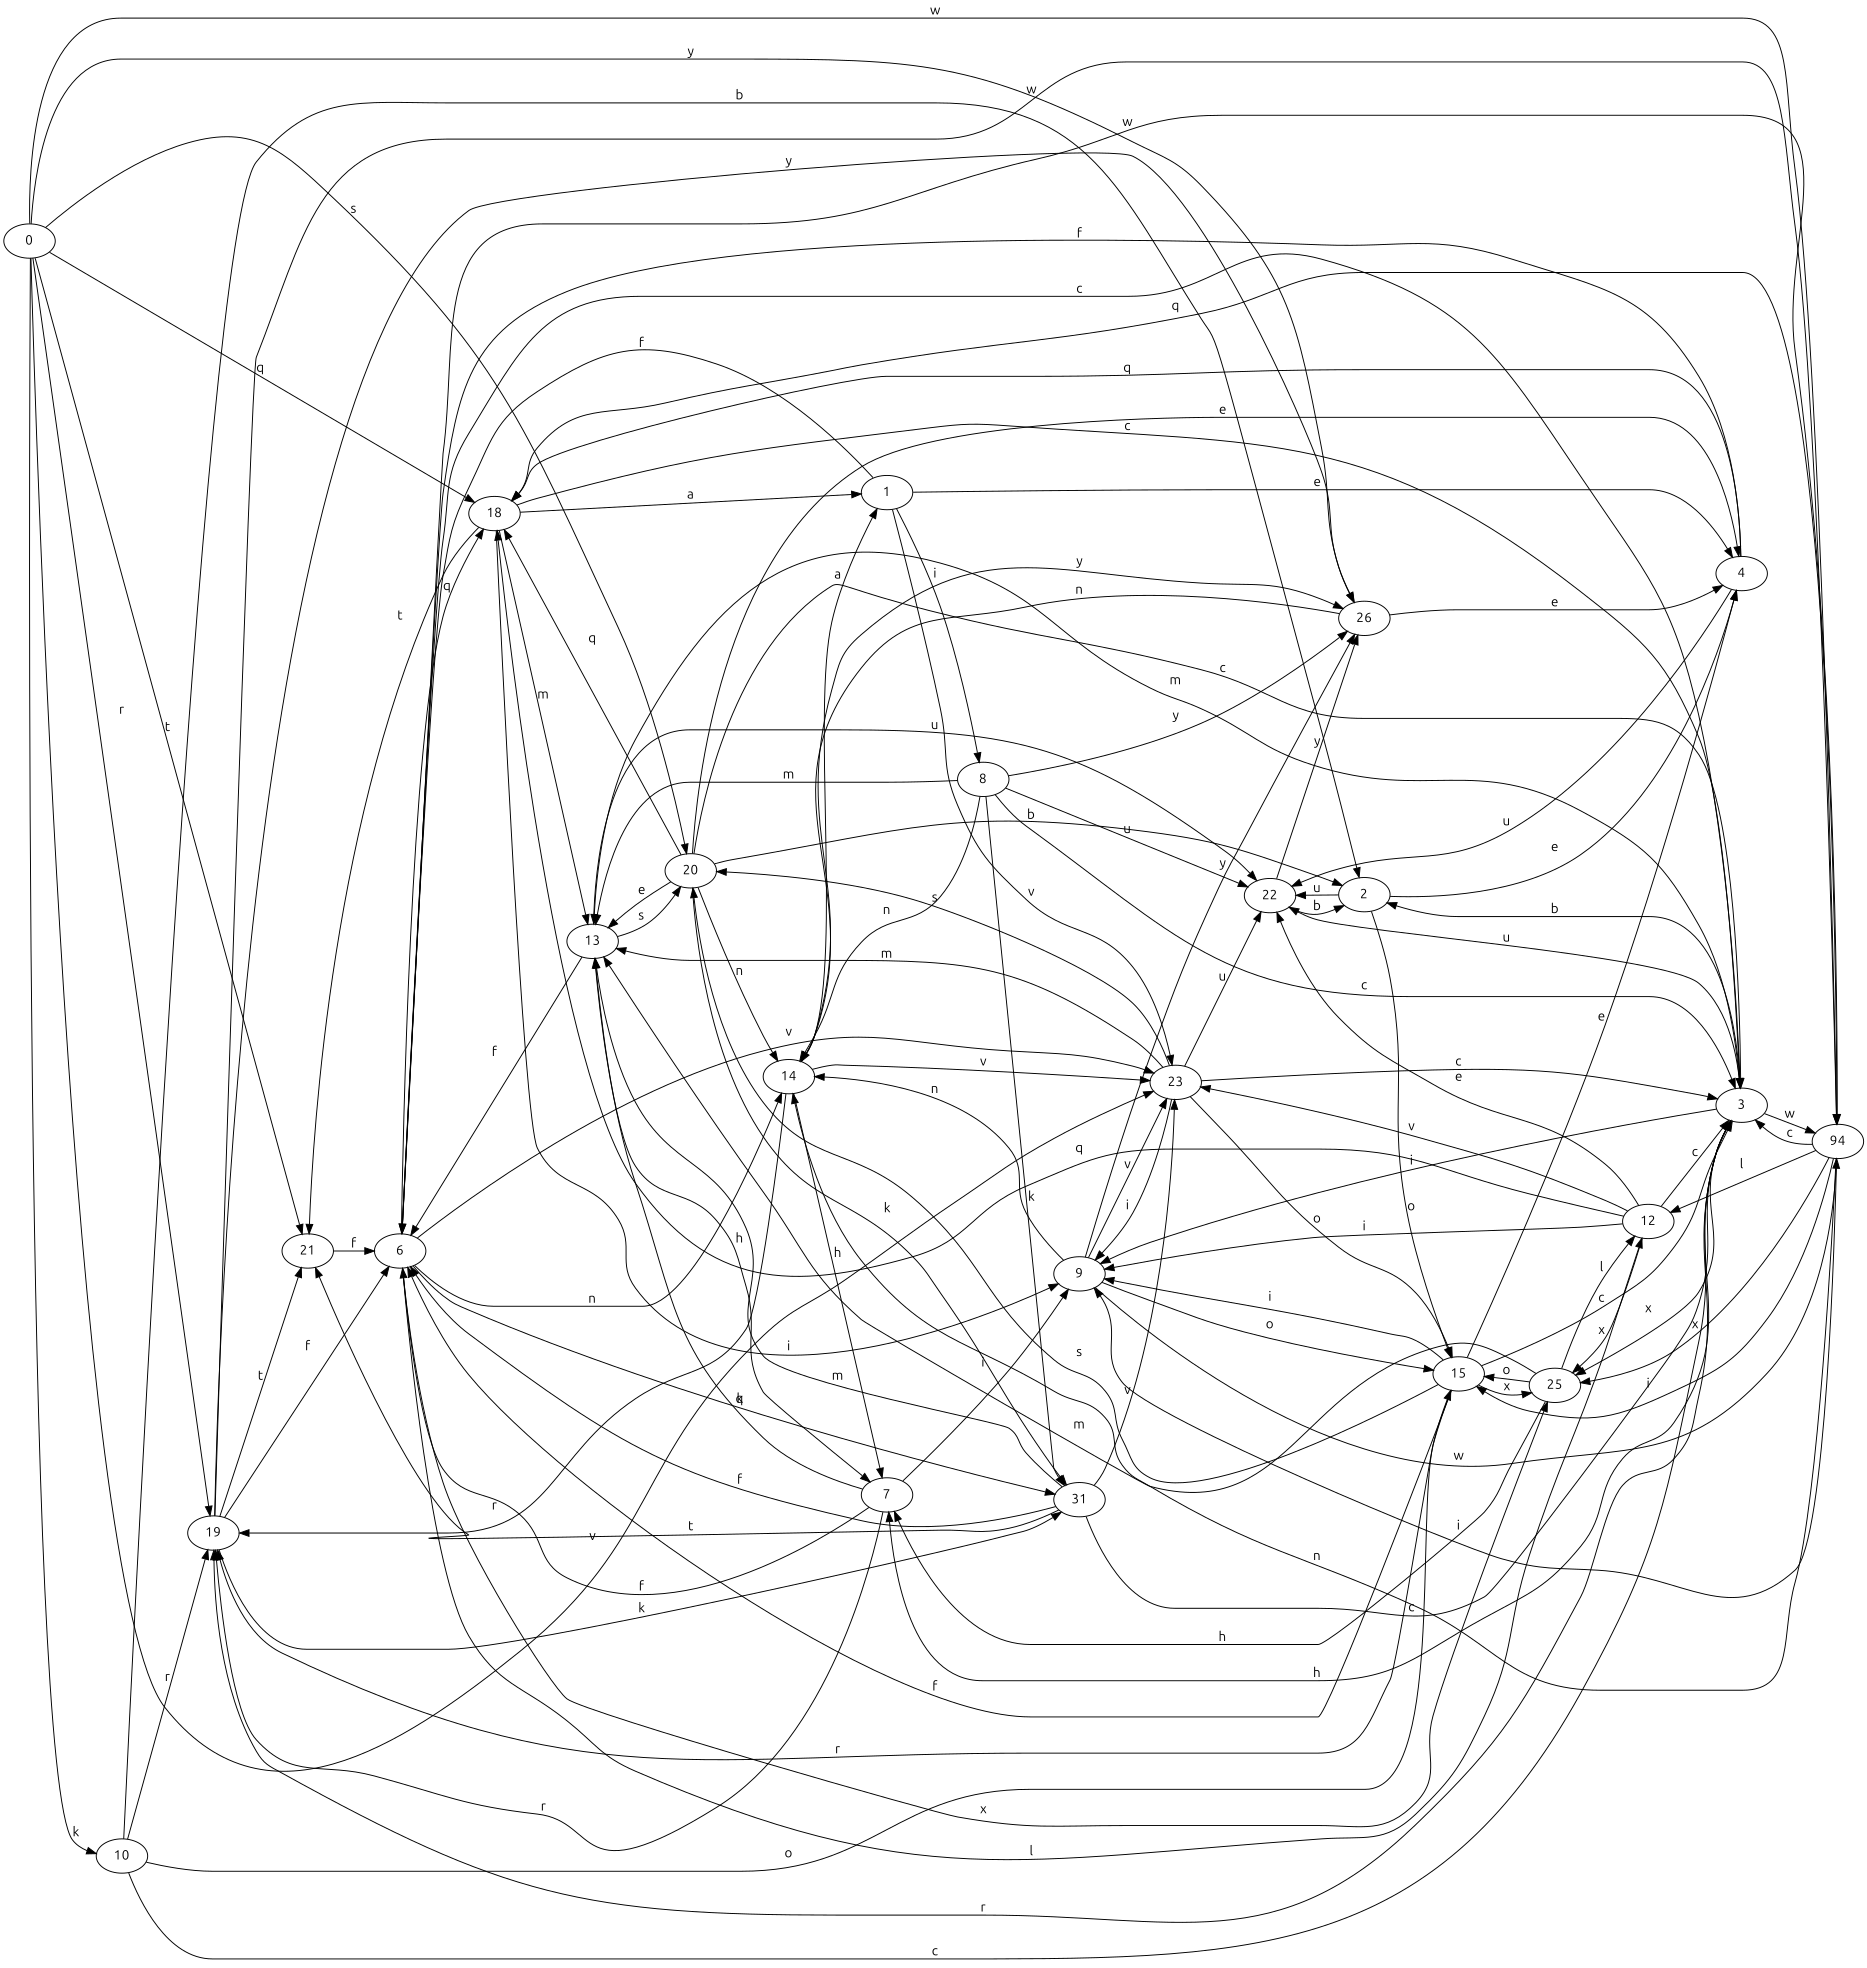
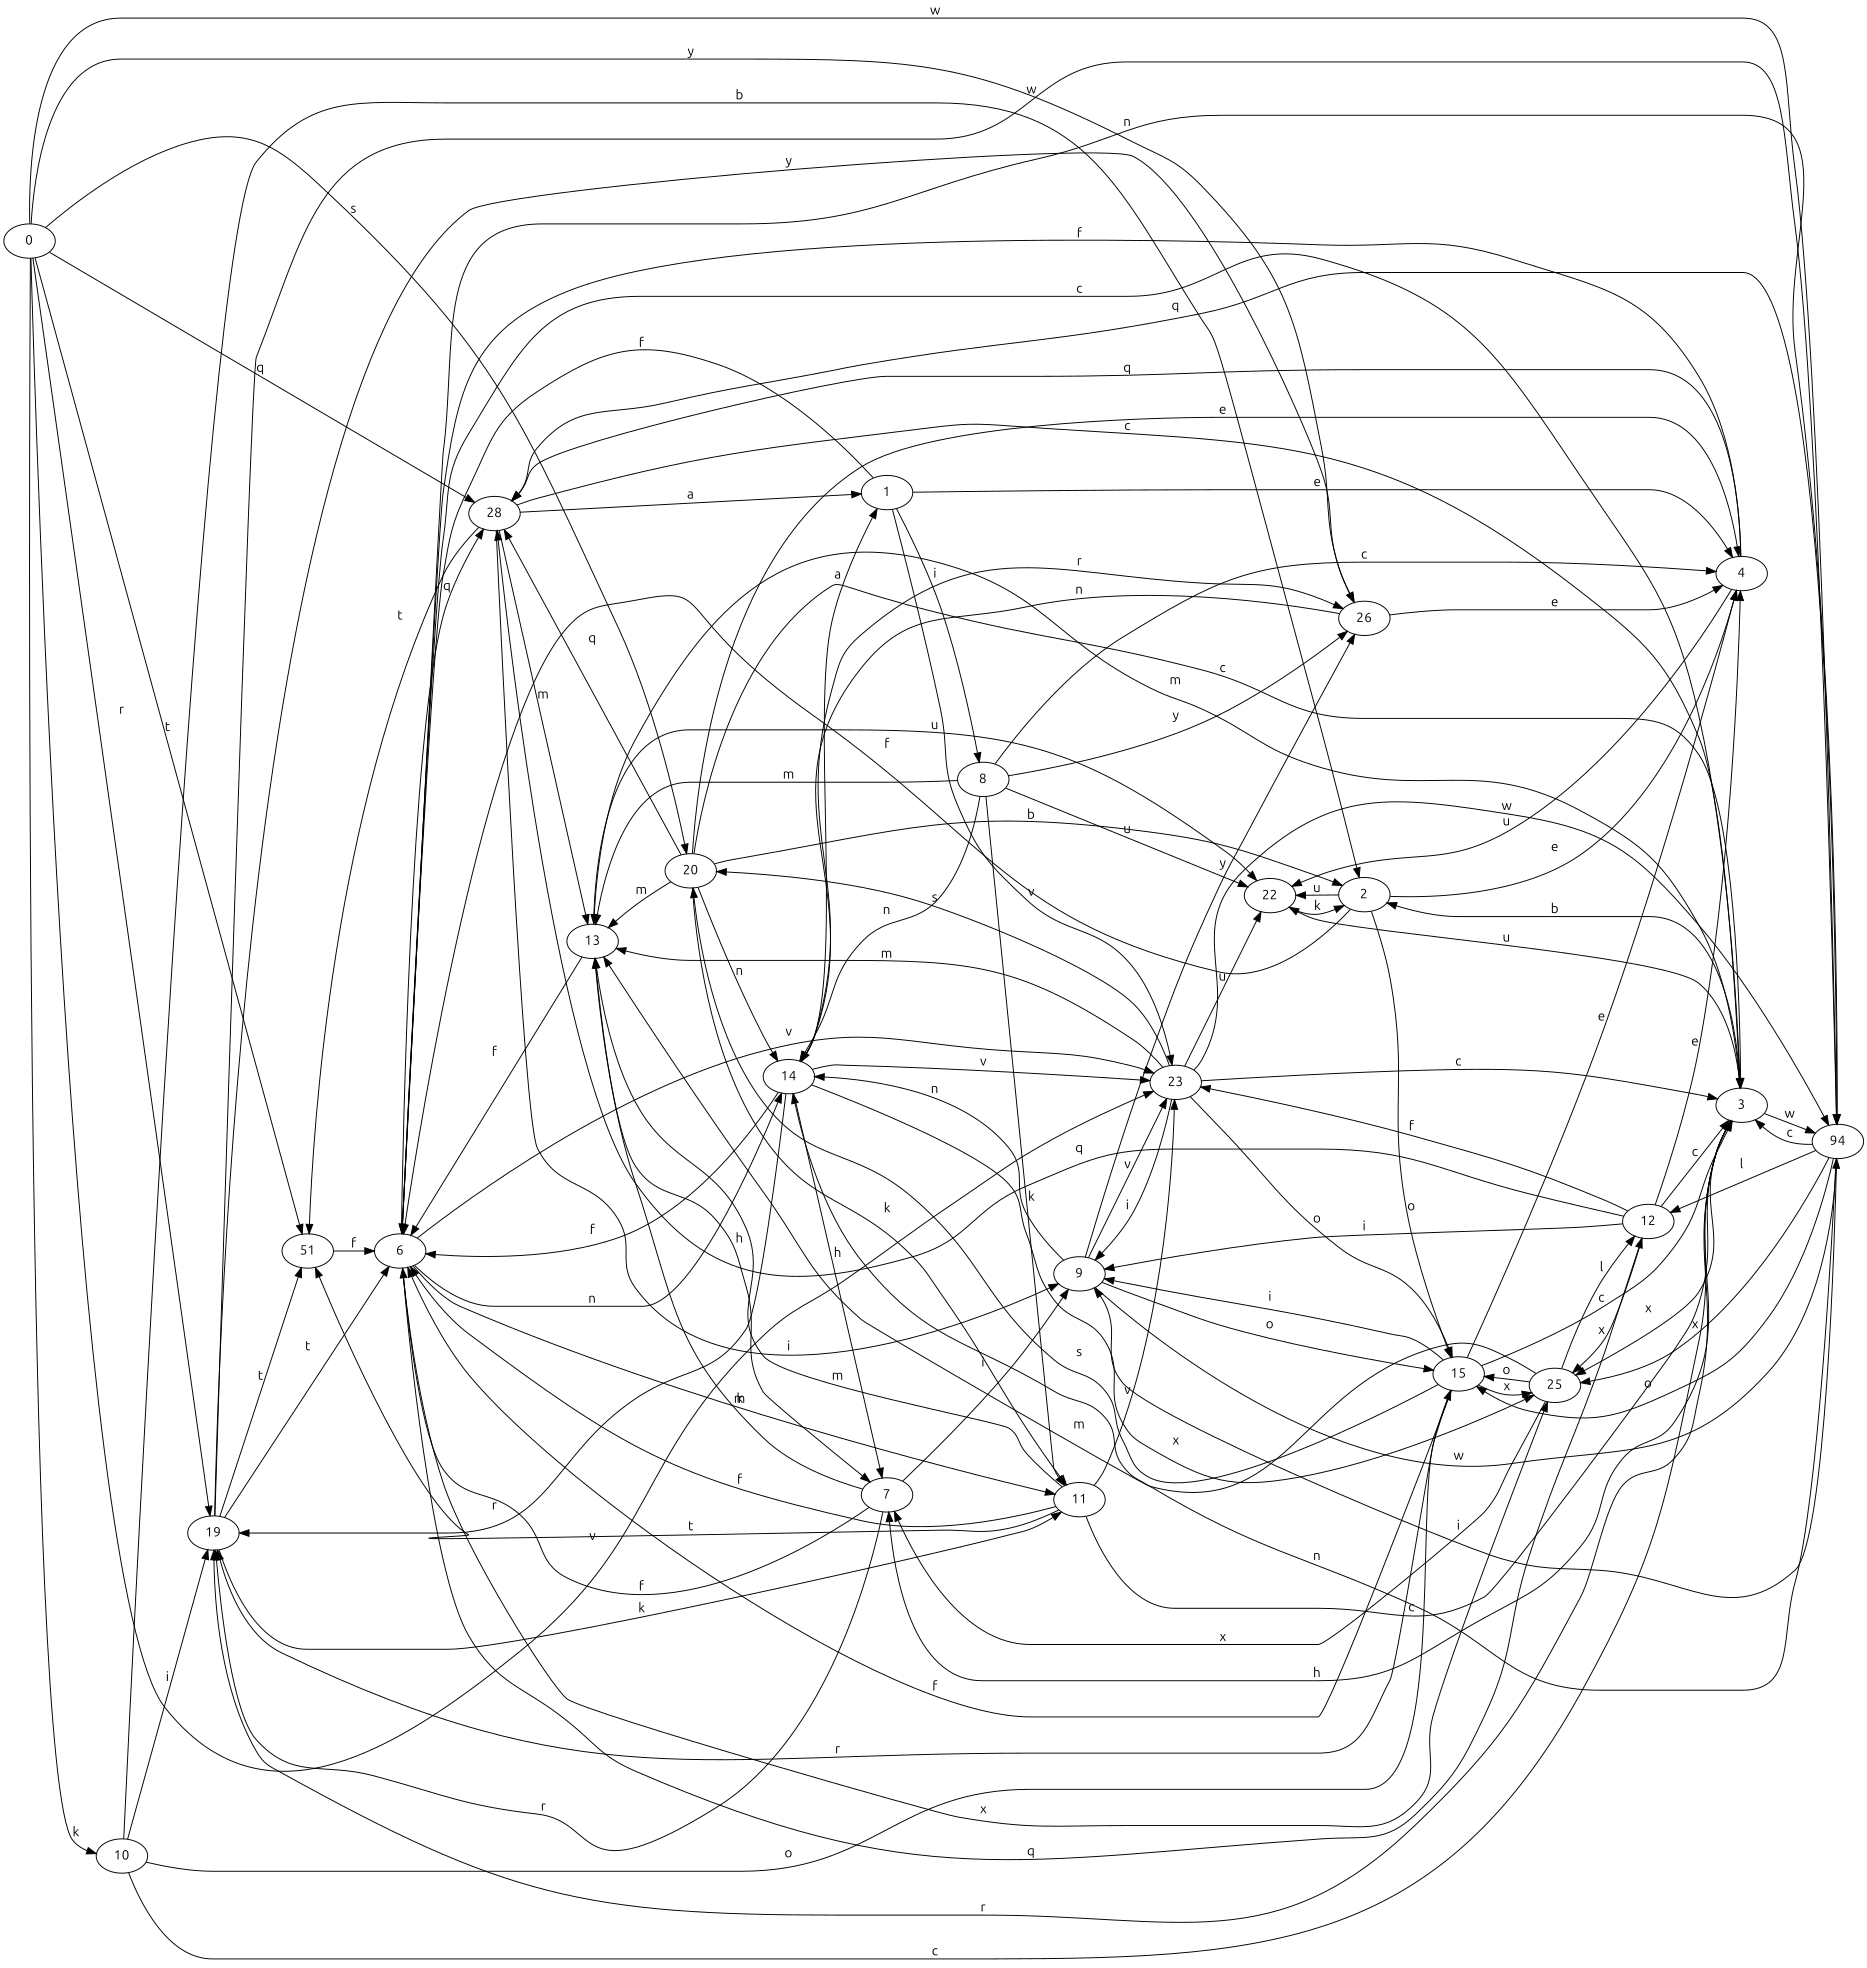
edge "6" -> "94": label "w" -> "n"
node "18": label "18" -> "28"
edge "14" -> "26": label "y" -> "r"
edge "2" -> "6": added, label "f"
edge "22" -> "26": removed, label "y"
edge "23" -> "94": added, label "w"
edge "20" -> "13": label "e" -> "m"
edge "22" -> "2": label "b" -> "k"
edge "13" -> "20": removed, label "s"
edge "8" -> "3": now "8" -> "4"
edge "12" -> "22": now "12" -> "4"
edge "12" -> "23": label "v" -> "f"
edge "3" -> "9": removed, label "i"
edge "14" -> "6": added, label "f"
node "21": label "21" -> "51"
edge "19" -> "6": label "f" -> "t"
edge "94" -> "15": label "i" -> "o"
edge "14" -> "25": added, label "x"
edge "7" -> "13": label "q" -> "m"
node "31": label "31" -> "11"
edge "25" -> "7": label "h" -> "x"
edge "10" -> "19": label "r" -> "i"
edge "6" -> "12": label "l" -> "q"
